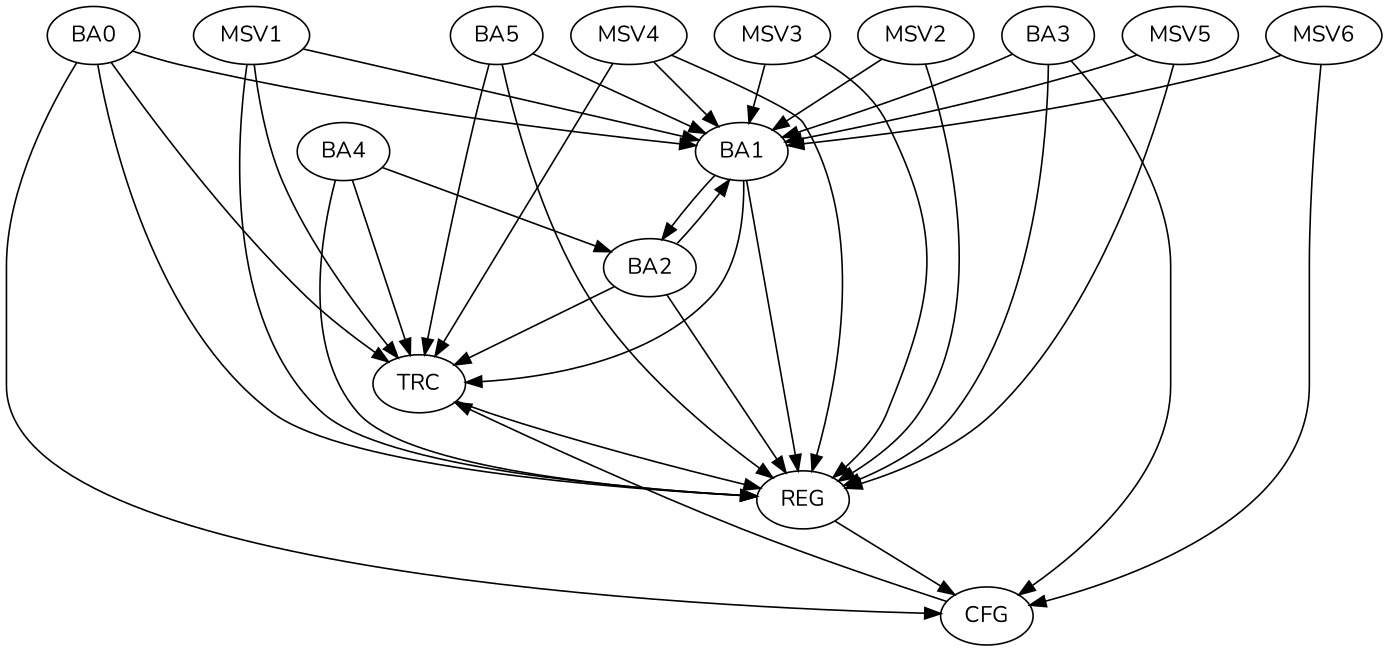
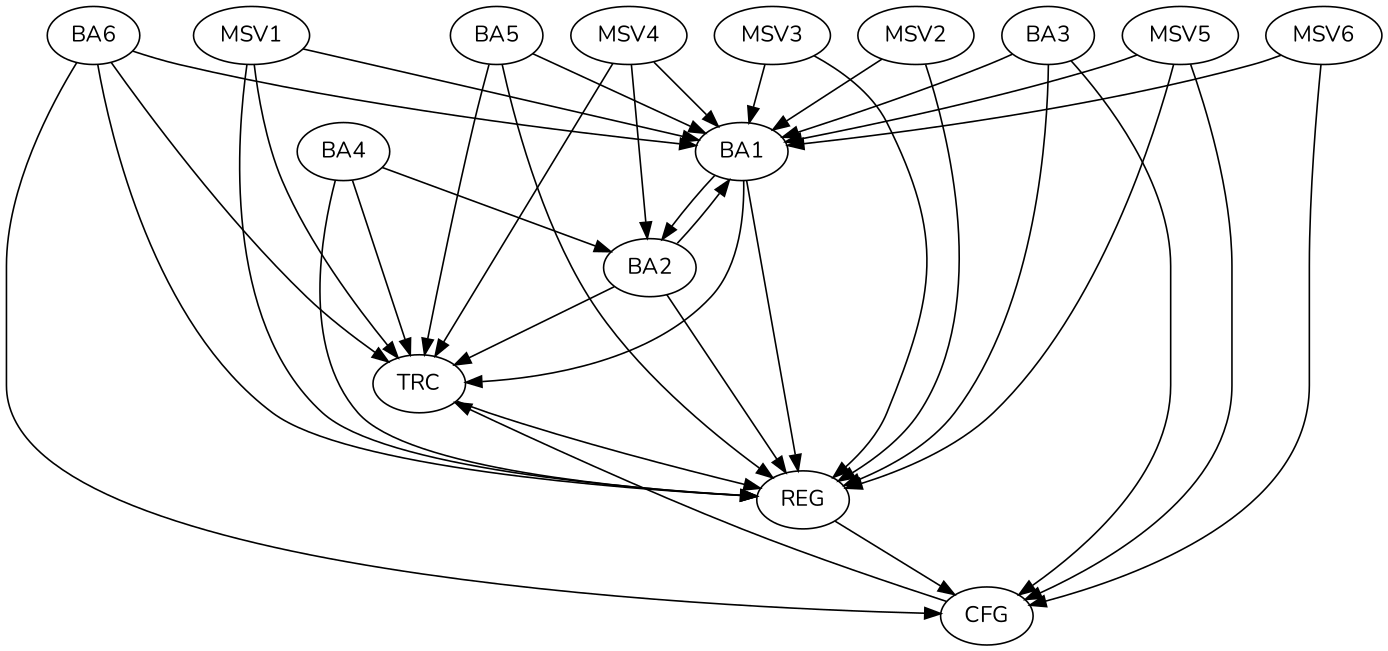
node "BA0": label "BA0" -> "BA6"
edge "MSV4" -> "REG": now "MSV4" -> "BA2"
edge "MSV5" -> "CFG": added
